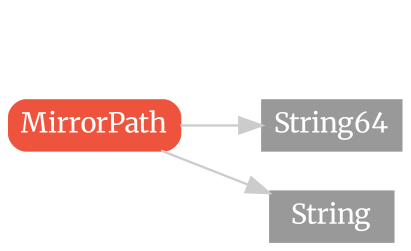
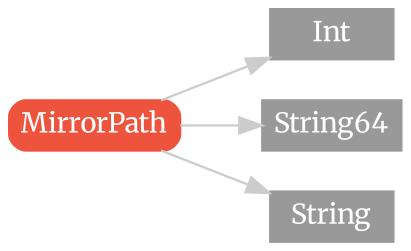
node "Int": added
